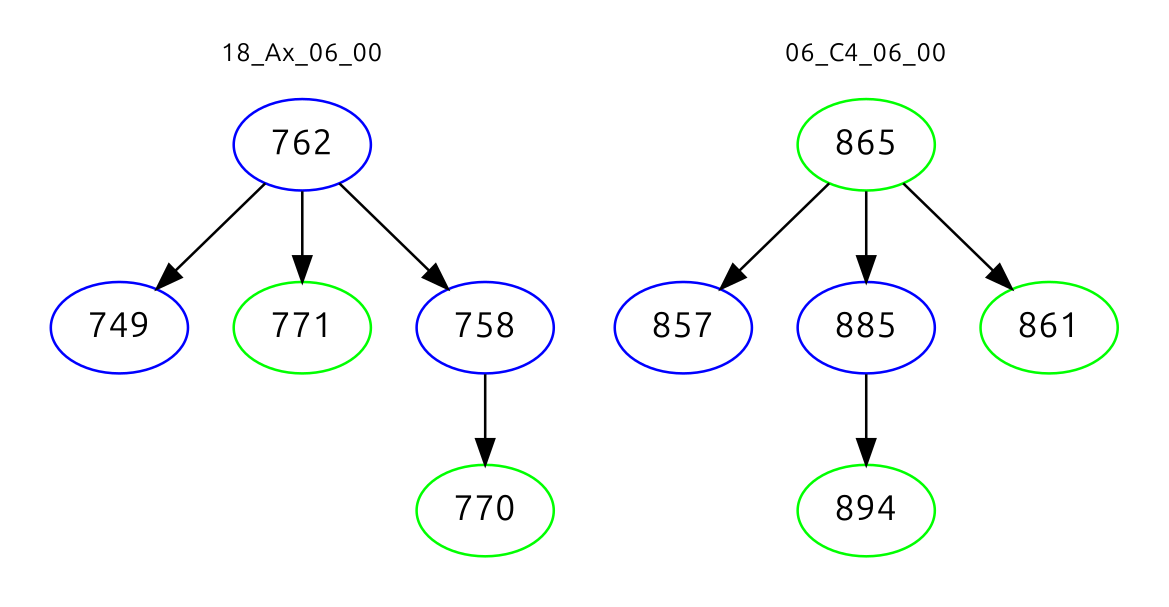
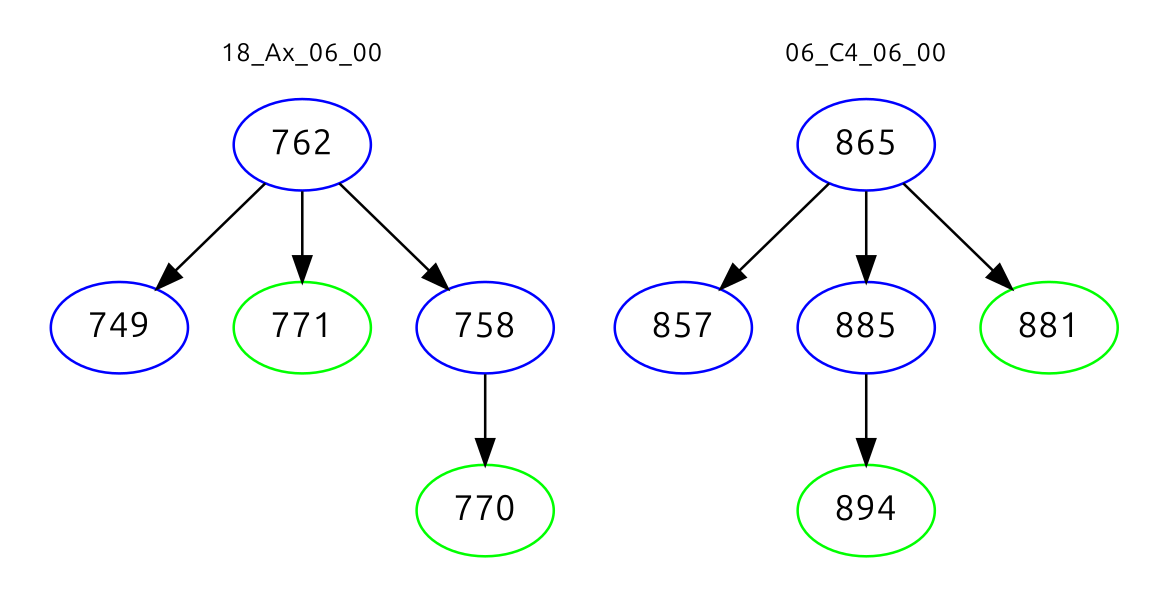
node "865": color green -> blue
node "861": label "861" -> "881"
